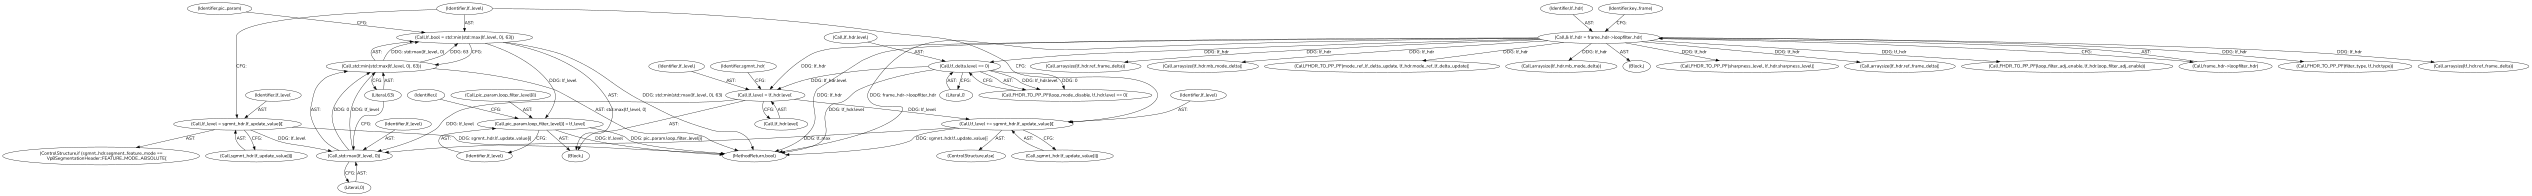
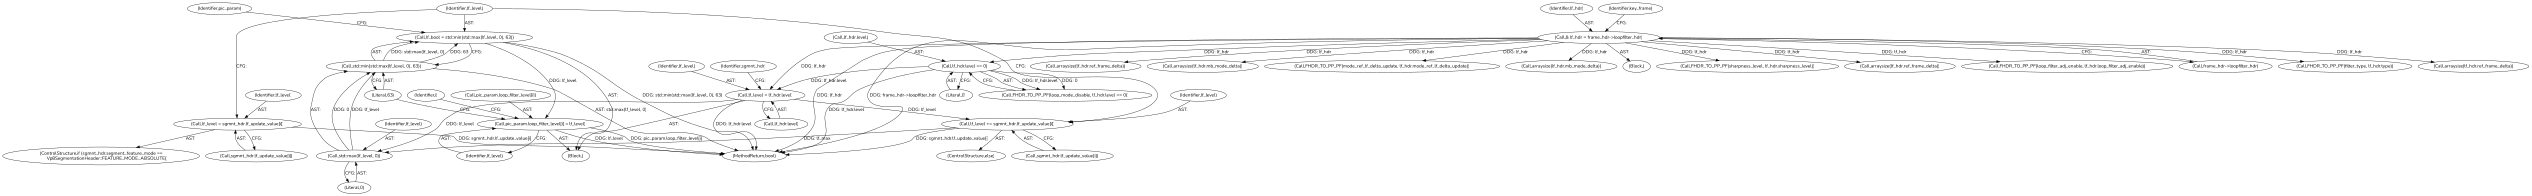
node "(Call,lf_delta.level == 0)": label "(Call,lf_delta.level == 0)" -> "(Call,lf_hdr.level == 0)"
edge "(Literal,63)" -> "(Call,std::max(lf_level, 0))": now "(Literal,63)" -> "(Call,pic_param.loop_filter_level[i] = lf_level)"
edge "(Call,lf_level = lf_hdr.level)" -> "(MethodReturn,bool)": added, label "DDG: lf_hdr.level"
edge "(Call,lf_level = sgmnt_hdr.lf_update_value[i])" -> "(Call,std::max(lf_level, 0))": removed, label "DDG: lf_level"
